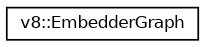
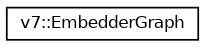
node "v8::EmbedderGraph": label "v8::EmbedderGraph" -> "v7::EmbedderGraph"
